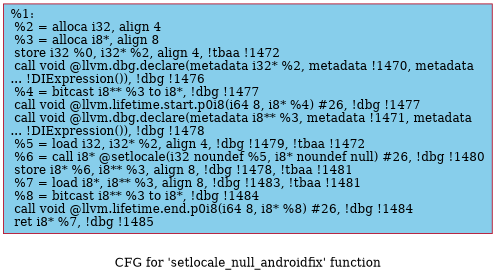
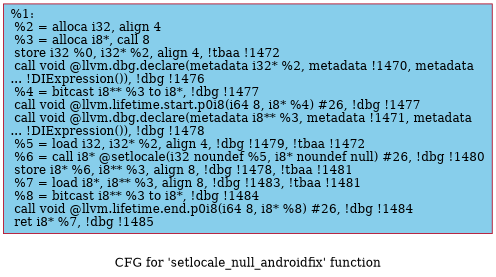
node "%1:": text "%3 = alloca i8*, align 8" -> "%3 = alloca i8*, call 8"
